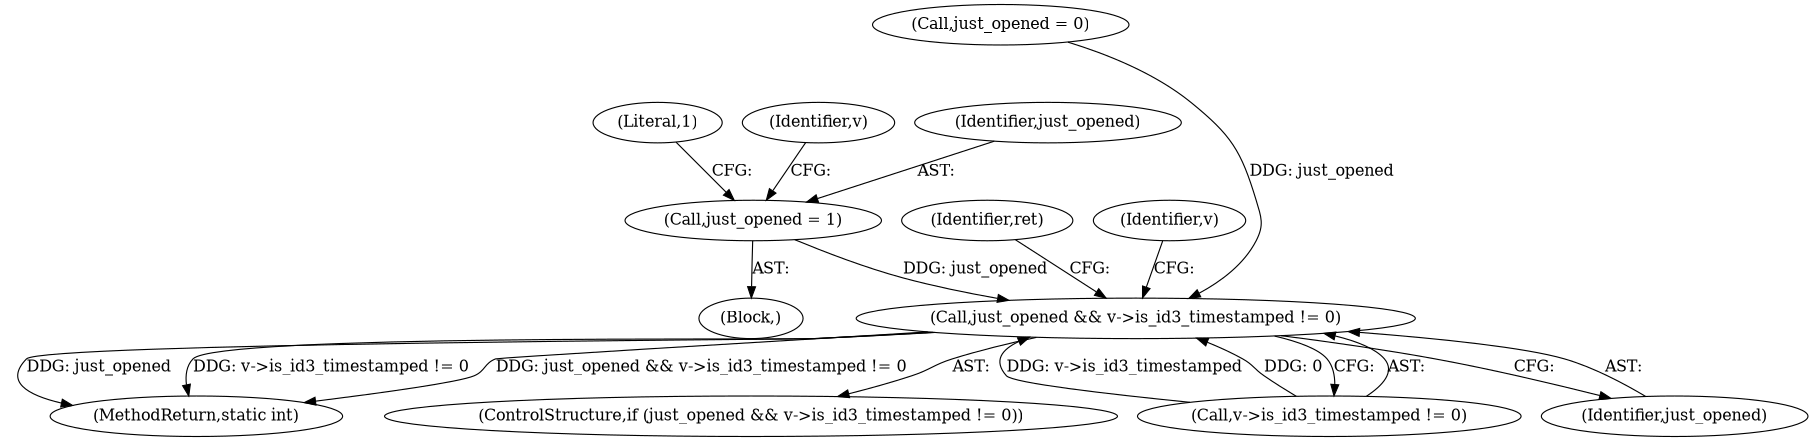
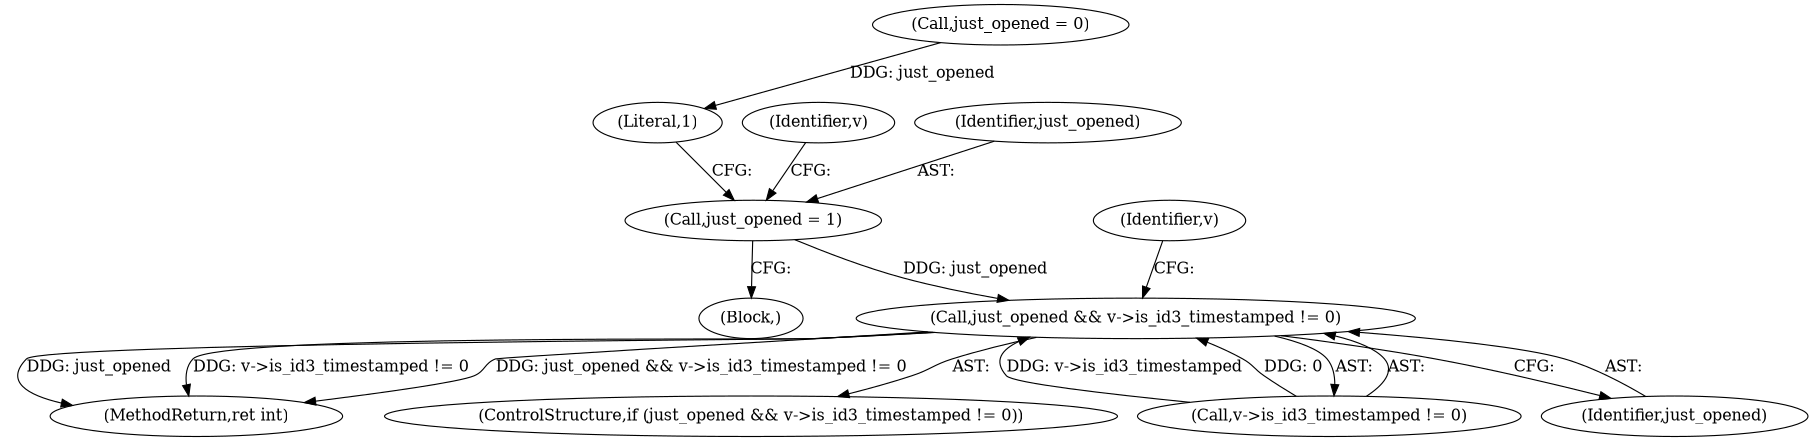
edge "(Call,just_opened = 0)" -> "(Call,just_opened && v->is_id3_timestamped != 0)": now "(Call,just_opened = 0)" -> "(Literal,1)"
node "(Identifier,ret)": removed
edge "(Call,just_opened = 1)" -> "(Block,)": label "AST: " -> "CFG: "
edge "(Call,just_opened && v->is_id3_timestamped != 0)" -> "(Call,v->is_id3_timestamped != 0)": label "CFG: " -> "AST: "
node "(MethodReturn,static int)": label "(MethodReturn,static int)" -> "(MethodReturn,ret int)"
